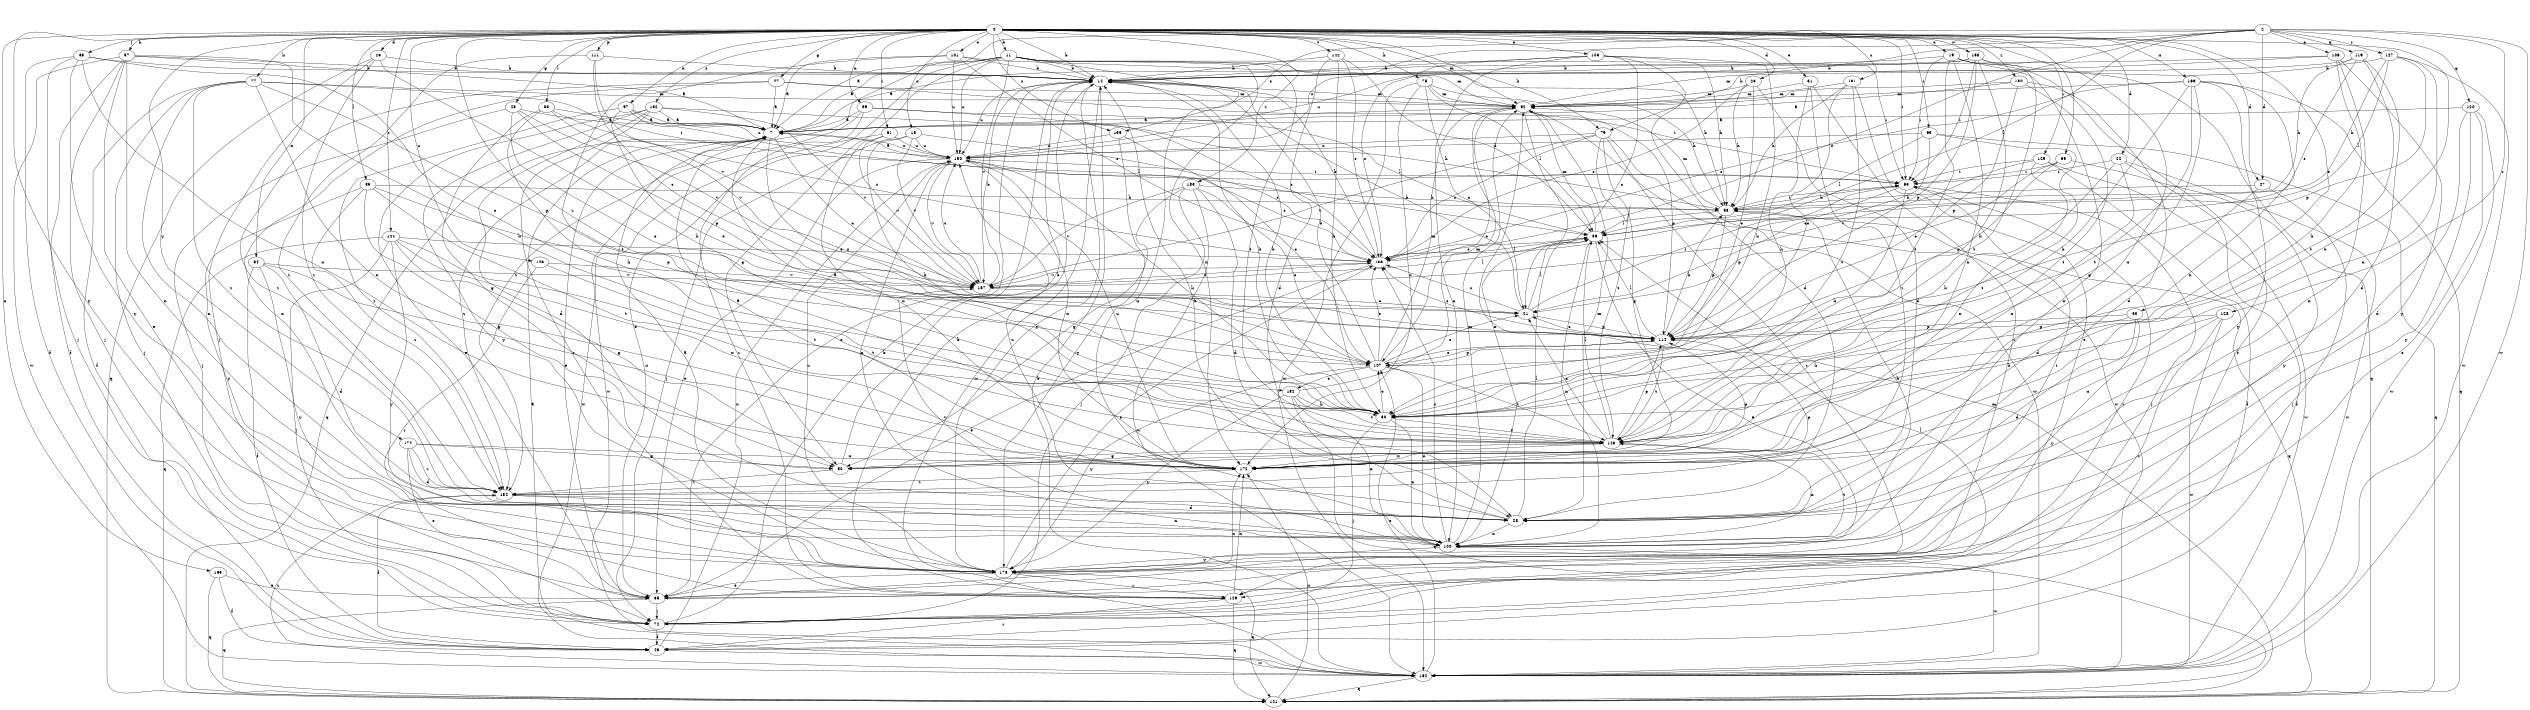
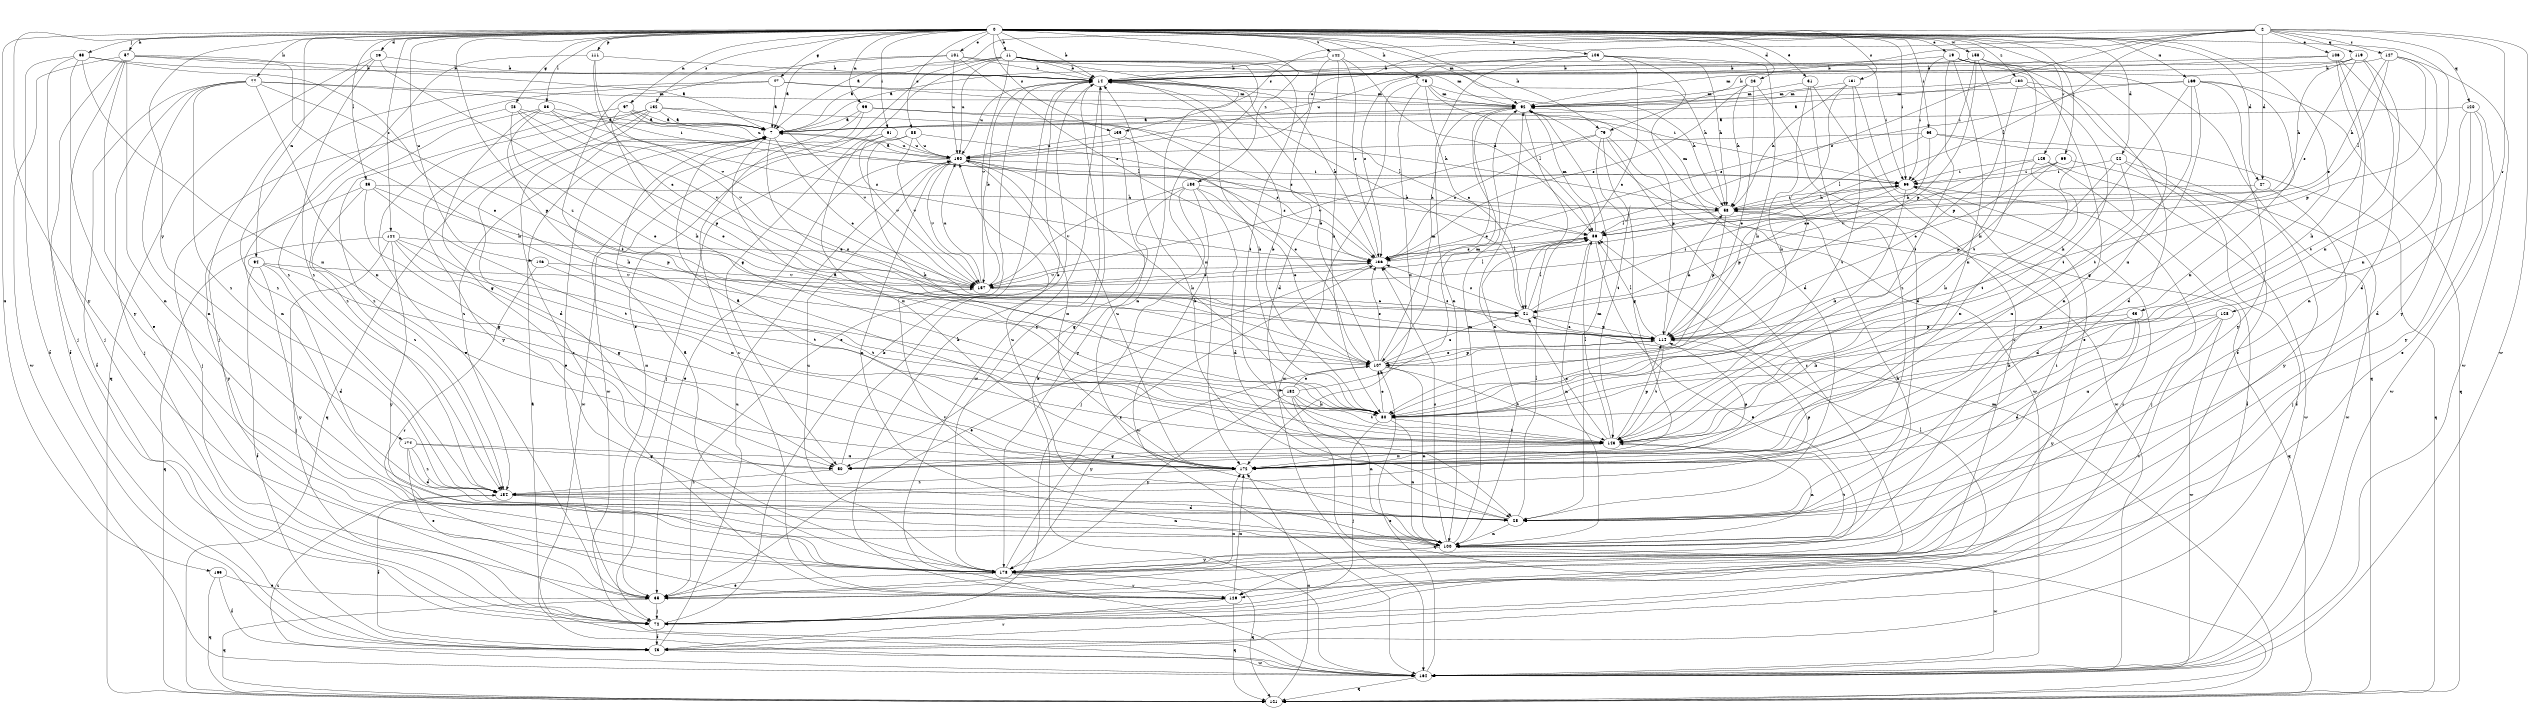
edge "119" -> "14": added, label "b"
node "18": label "18" -> "88"
edge "79" -> "150": removed, label "u"
edge "11" -> "184": now "83" -> "184"
edge "107" -> "182": reversed
